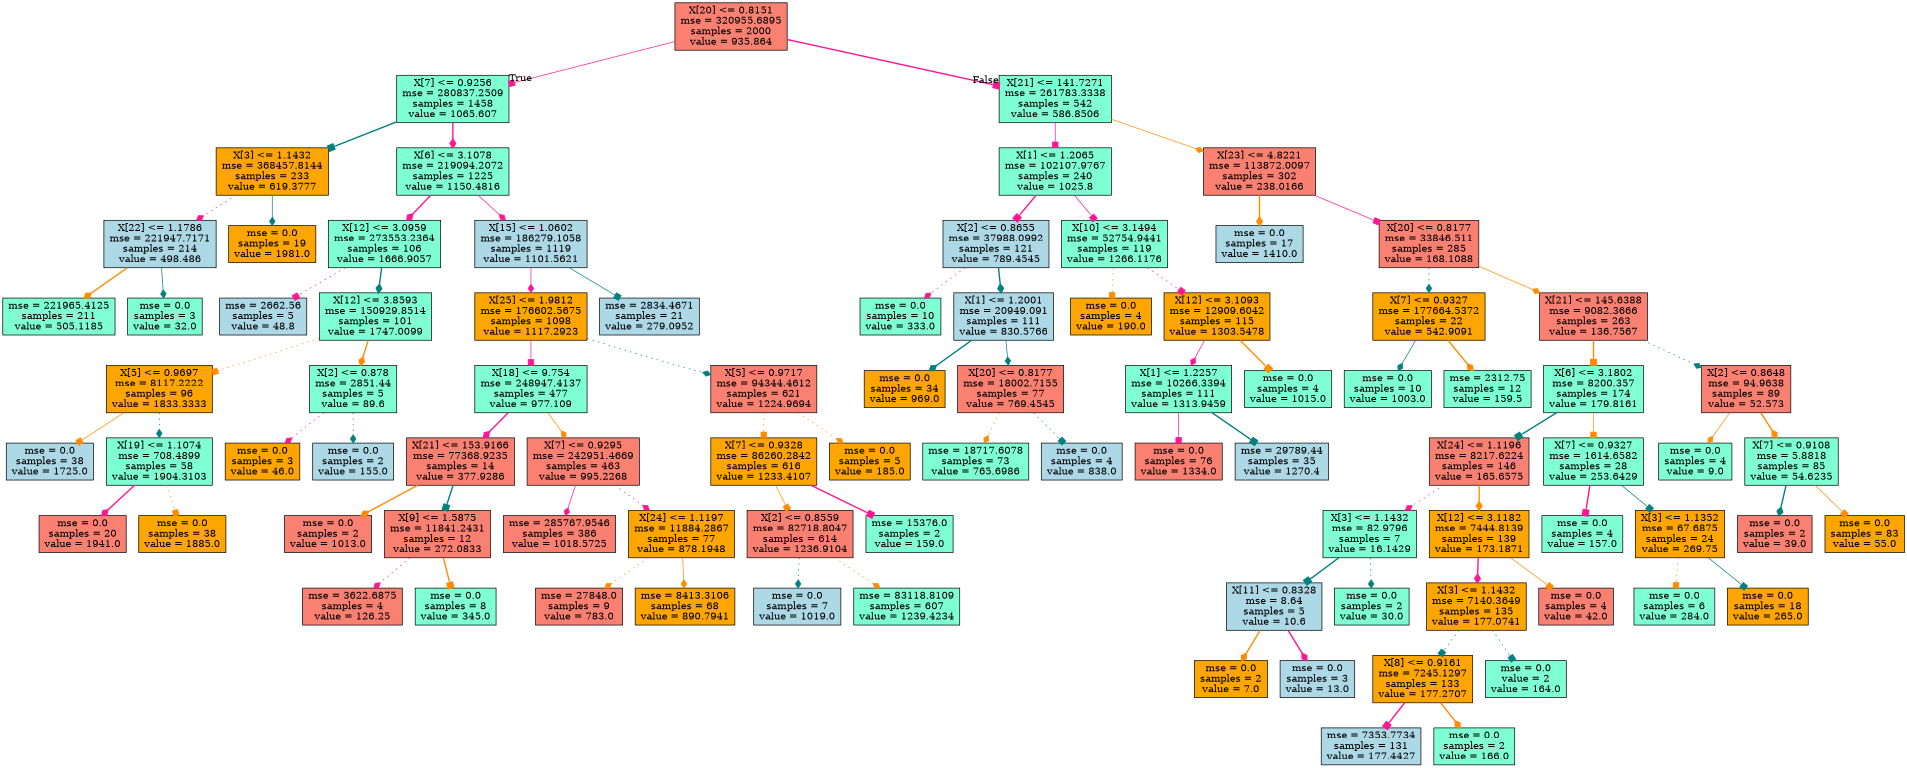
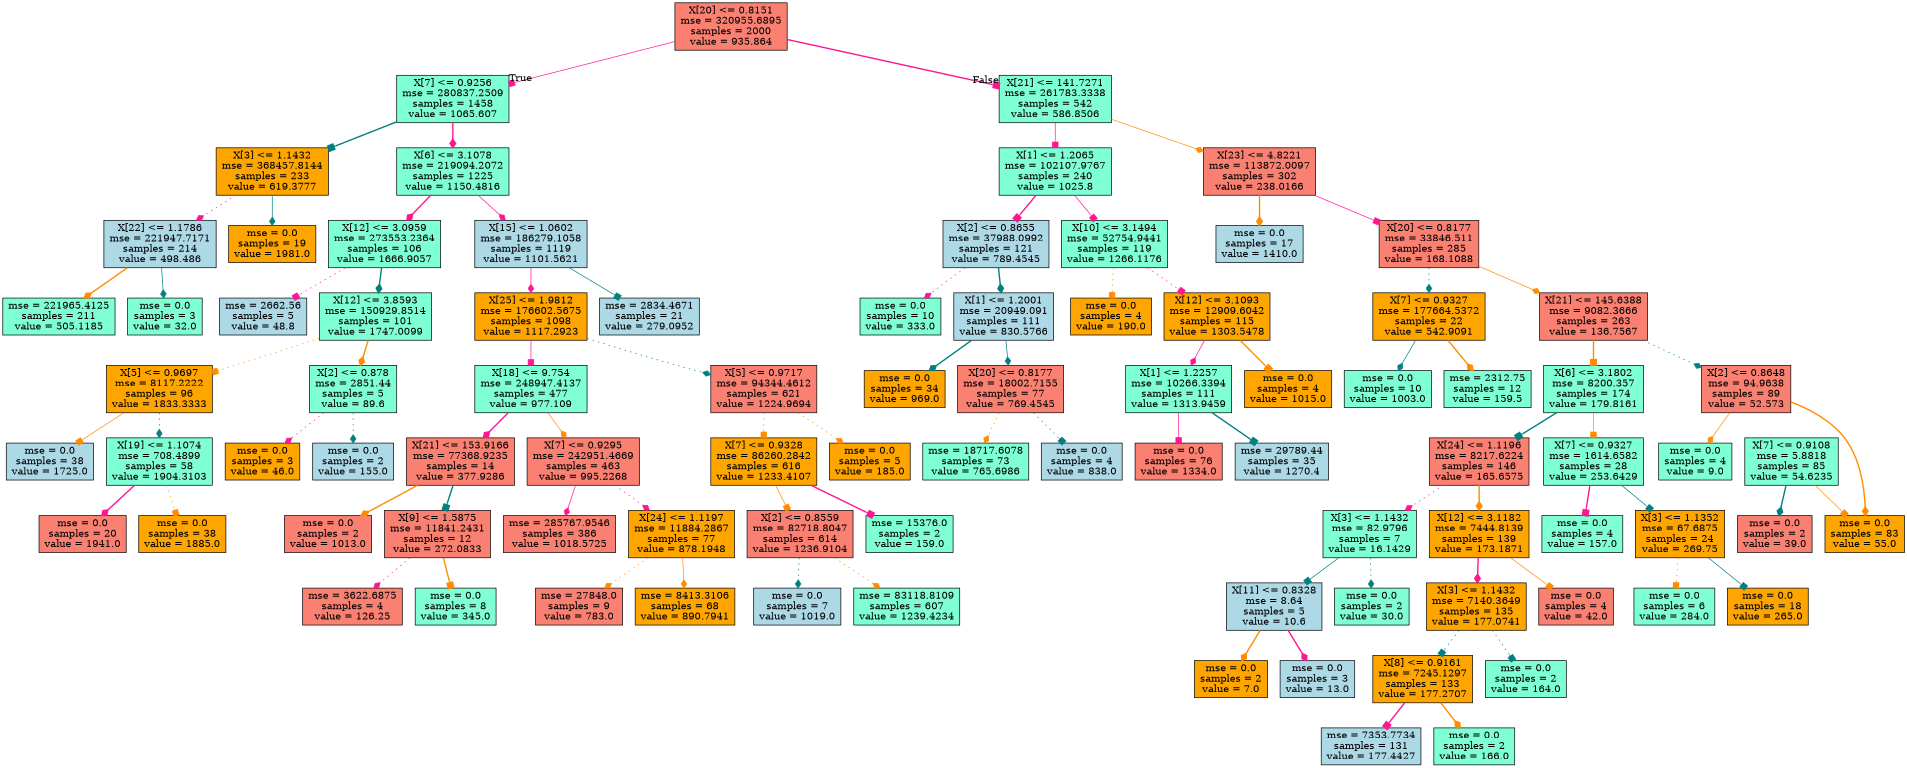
node "mse = 0.0 samples = 4 value = 1015.0": fillcolor aquamarine -> orange
edge "X[2] <= 0.8648 mse = 94.9638 samples = 89 value = 52.573" -> "X[7] <= 0.9108 mse = 5.8818 samples = 85 value = 54.6235": now "X[2] <= 0.8648 mse = 94.9638 samples = 89 value = 52.573" -> "mse = 0.0 samples = 83 value = 55.0"
edge "X[3] <= 1.1432 mse = 82.9796 samples = 7 value = 16.1429" -> "X[11] <= 0.8328 mse = 8.64 samples = 5 value = 10.6": style bold -> solid
node "mse = 0.0 value = 2 value = 164.0": label "mse = 0.0 value = 2 value = 164.0" -> "mse = 0.0 samples = 2 value = 164.0"
